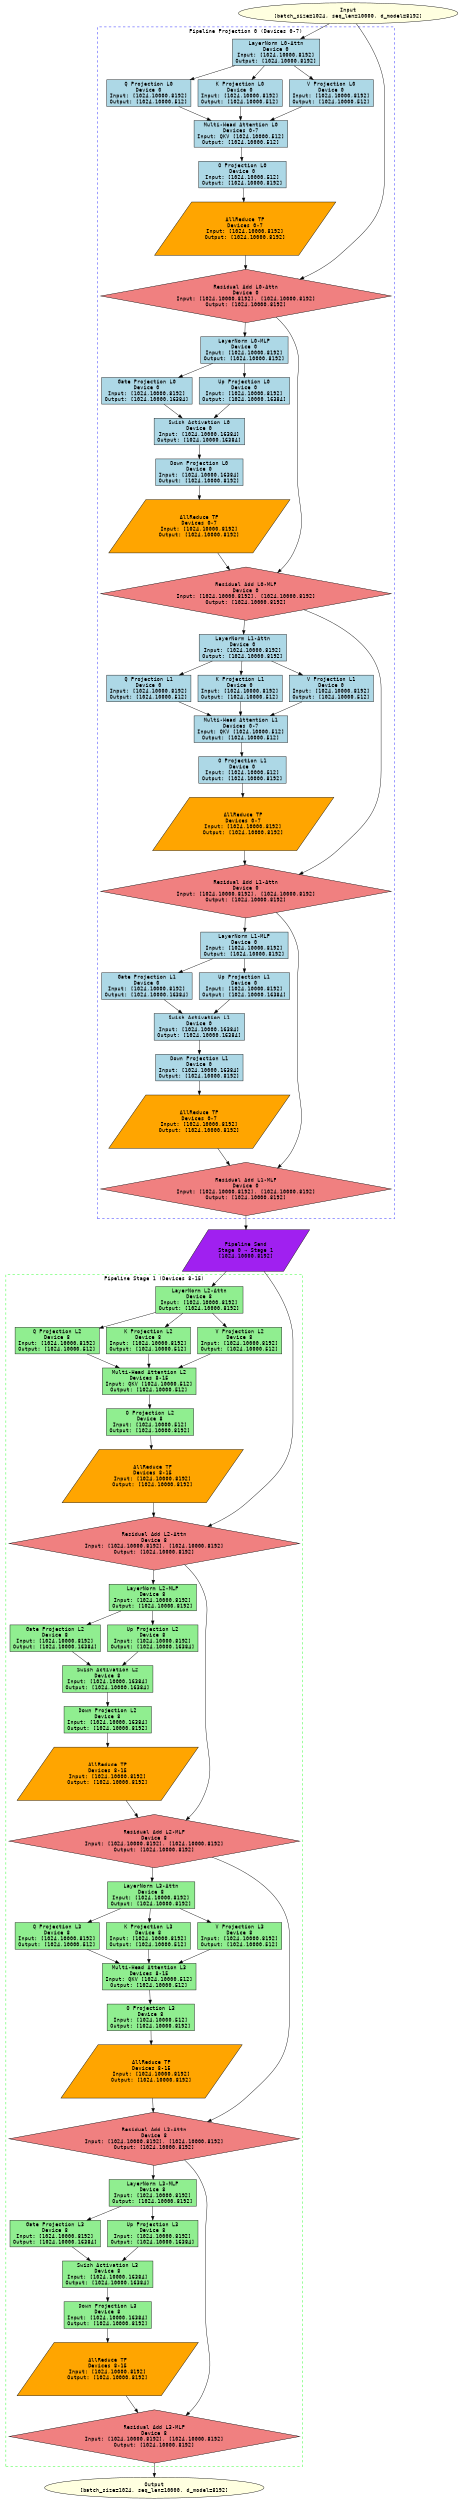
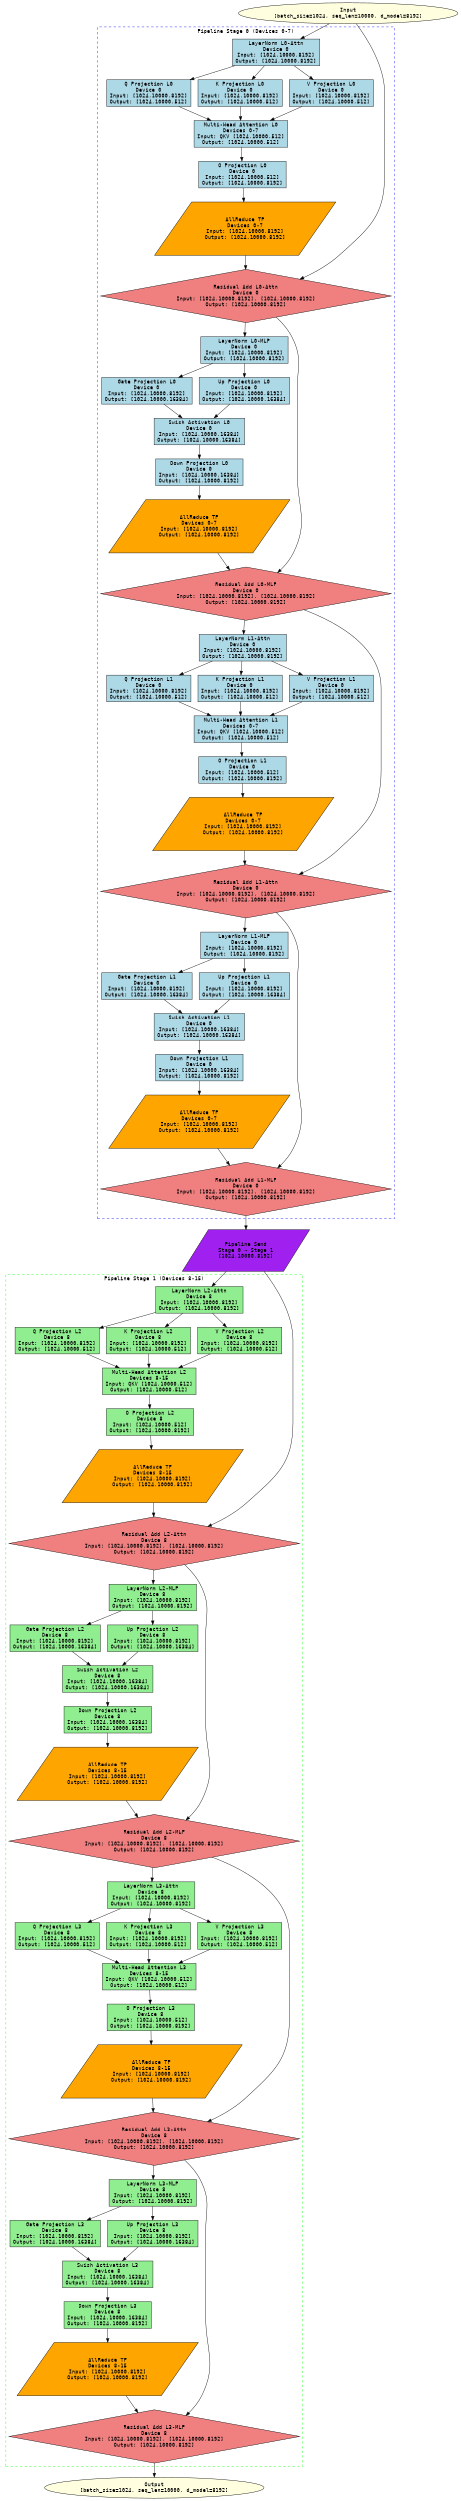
cluster "Pipeline Projection 0 (Devices 0-7)": label "Pipeline Projection 0 (Devices 0-7)" -> "Pipeline Stage 0 (Devices 0-7)"
